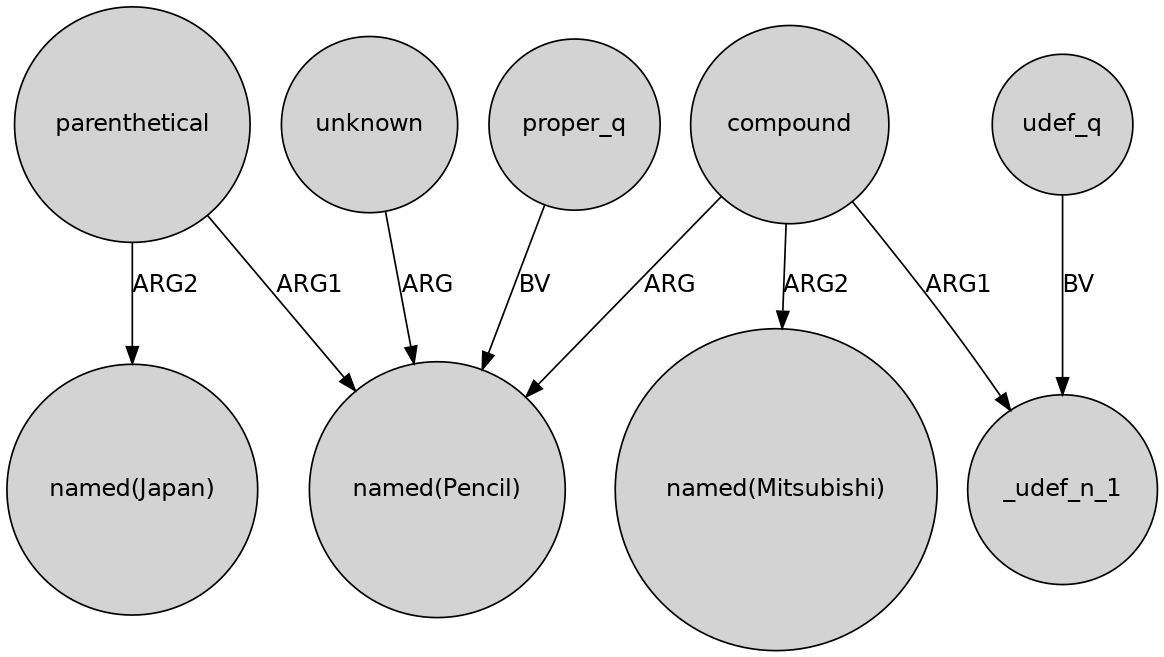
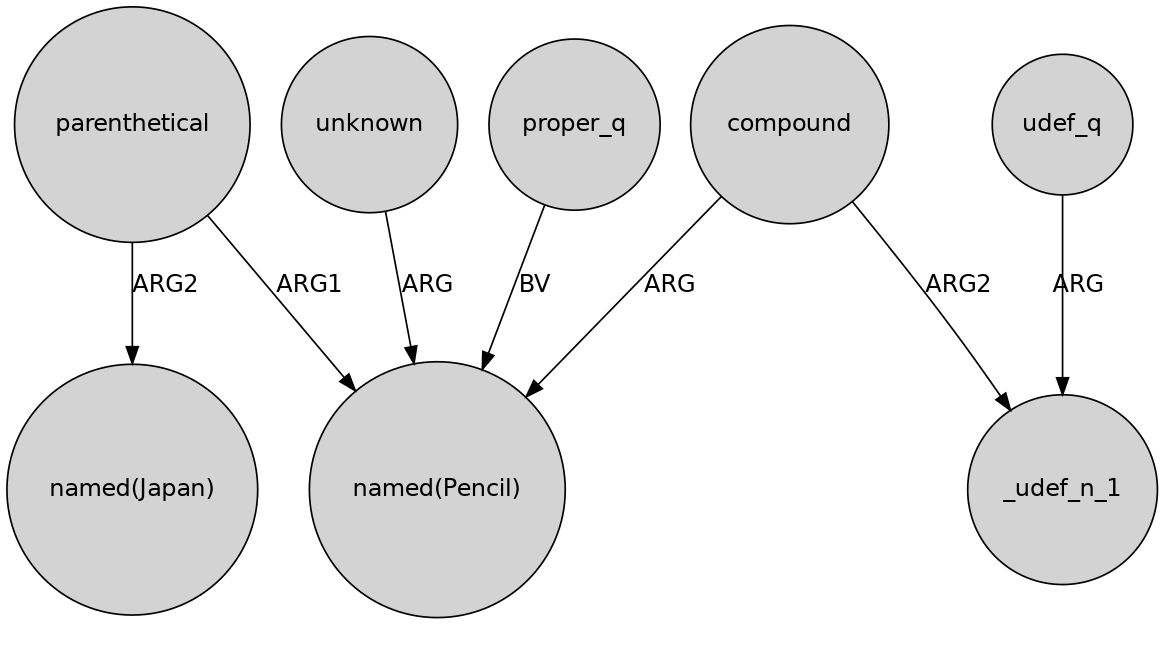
edge "compound" -> "_udef_n_1": label "ARG1" -> "ARG2"
edge "udef_q" -> "_udef_n_1": label "BV" -> "ARG"
node "named(Mitsubishi)": removed
